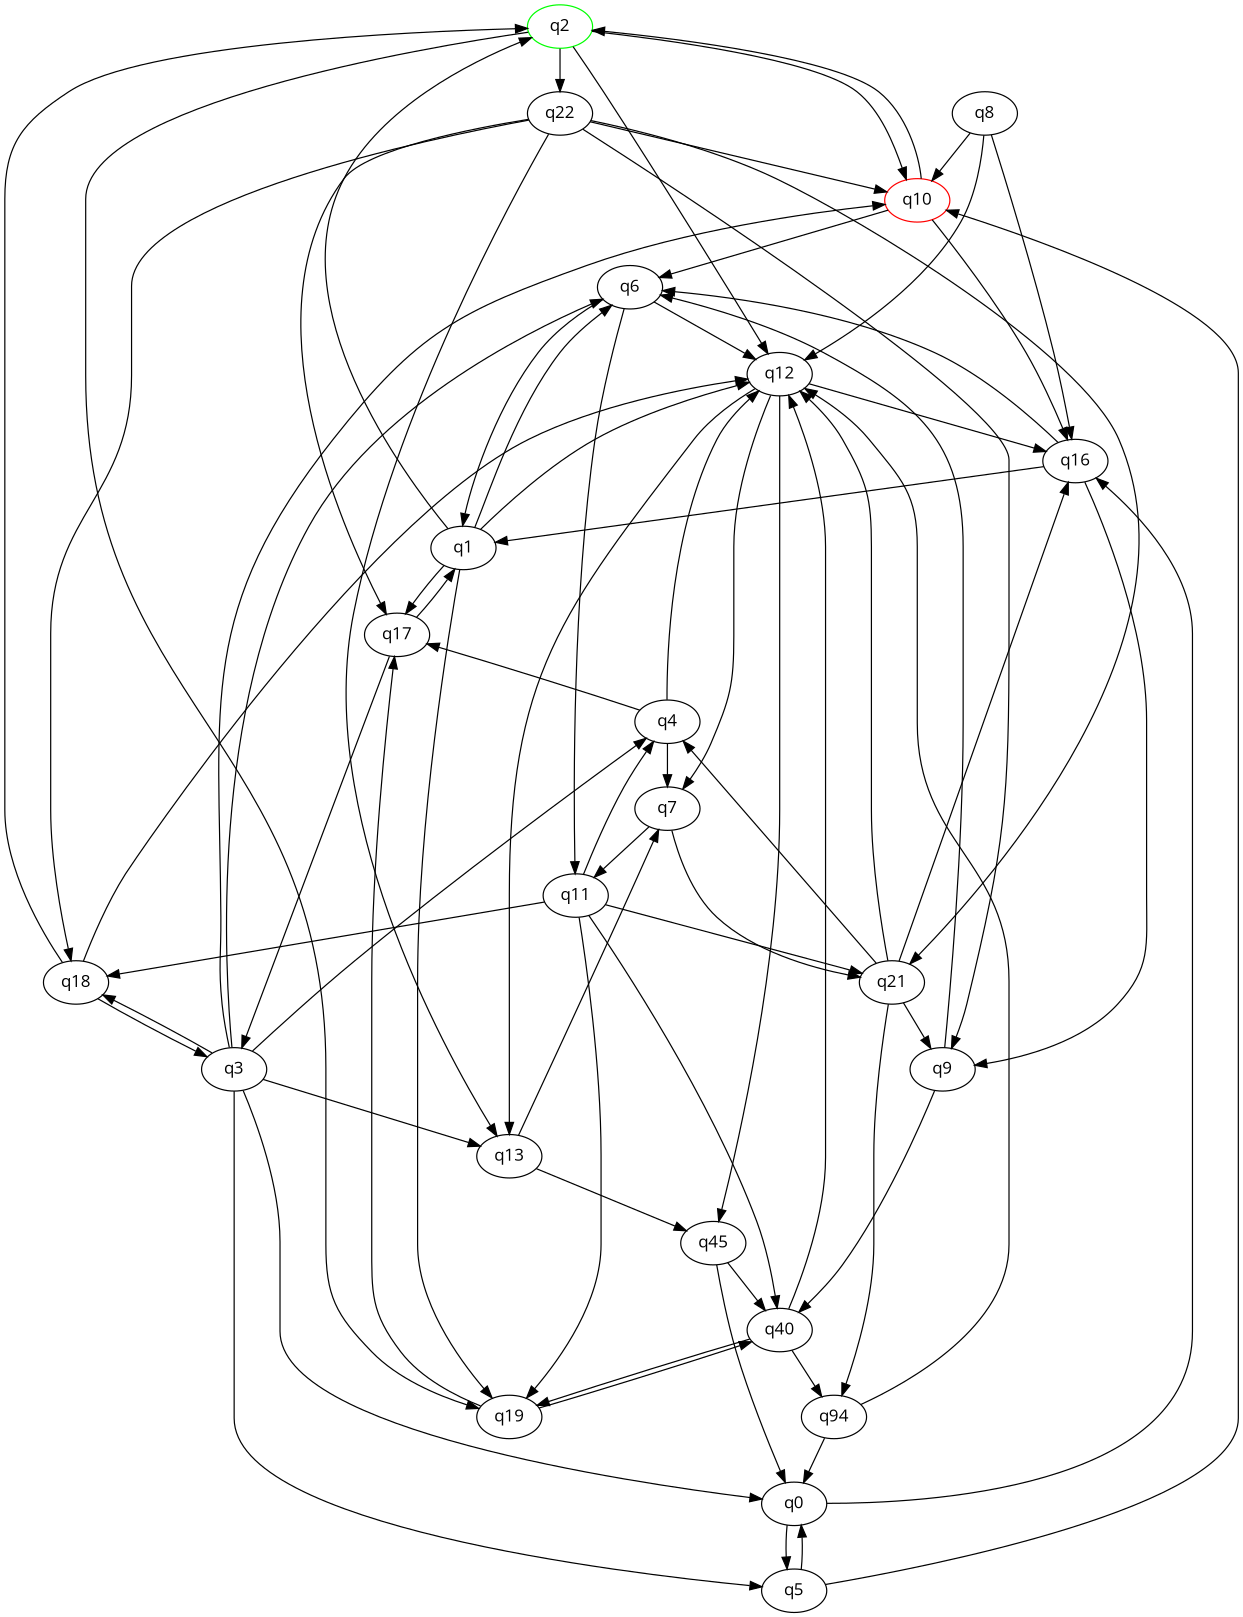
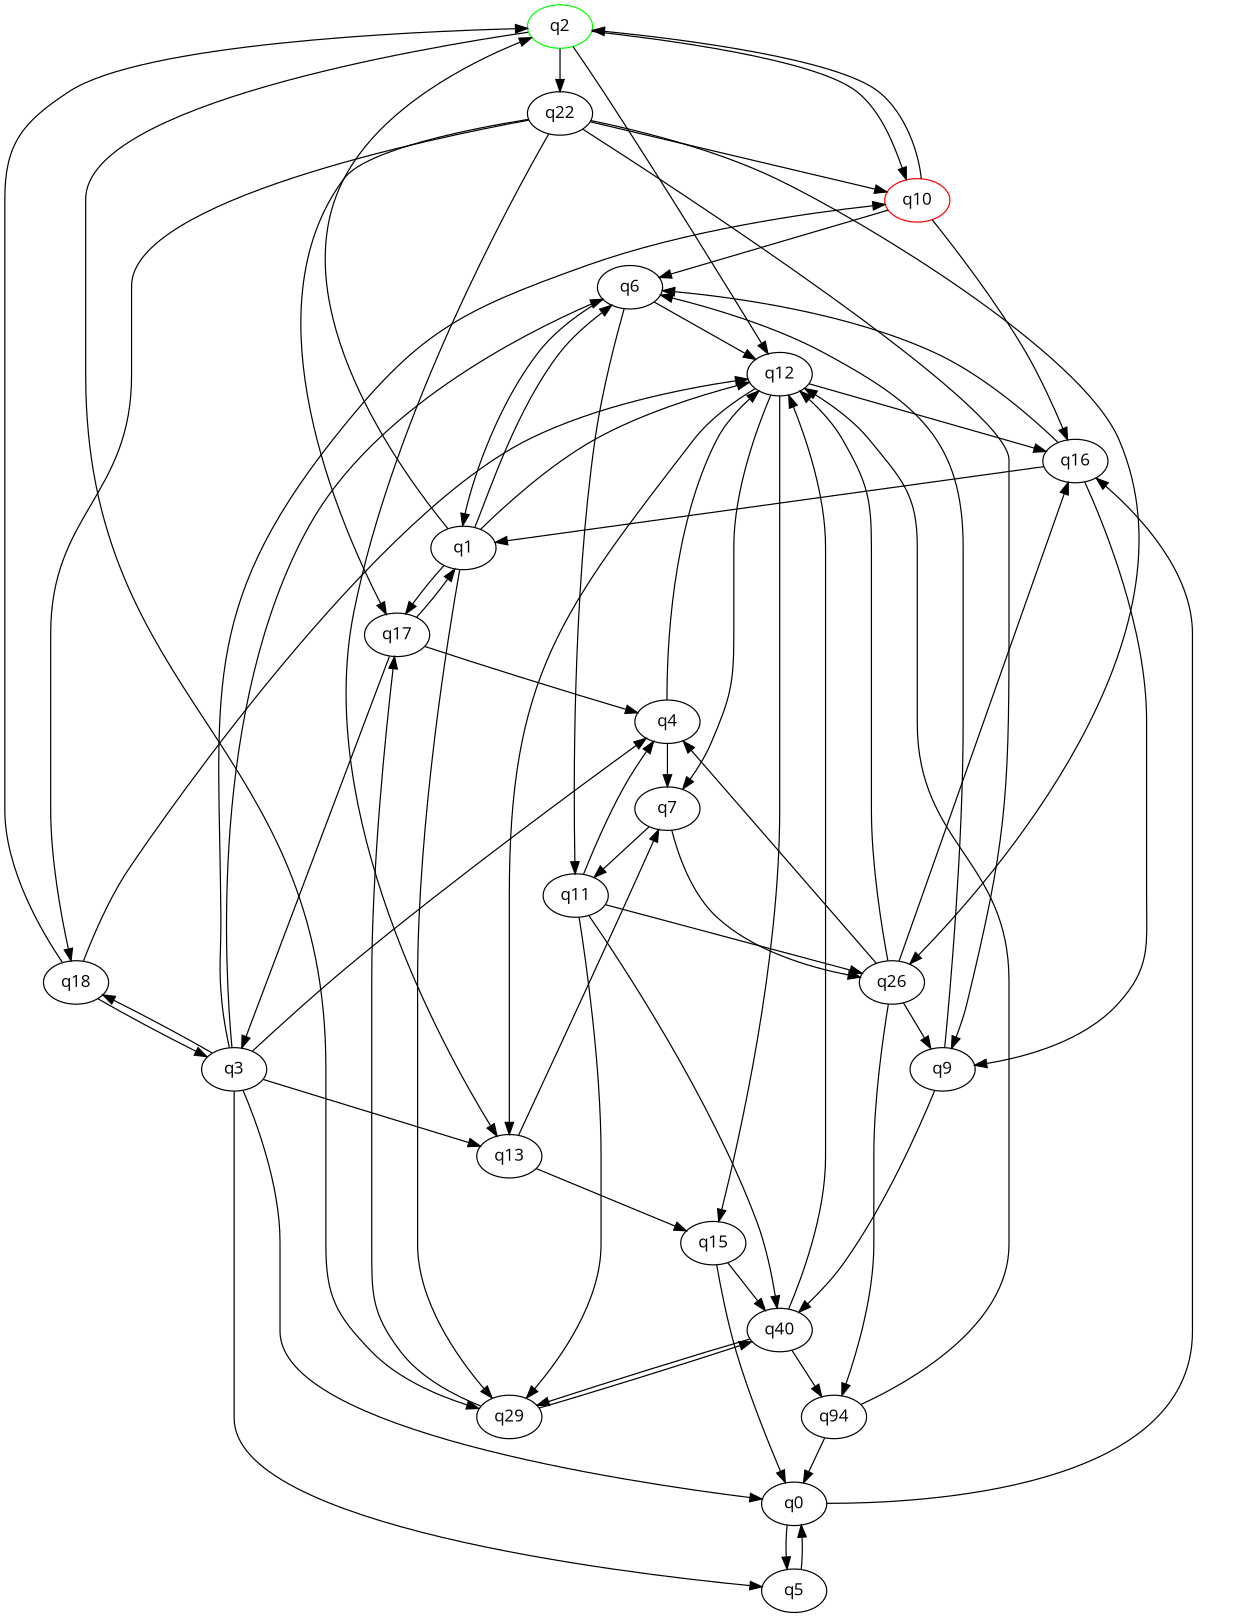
node "q8": removed
edge "q4" -> "q17": reversed
edge "q11" -> "q18": removed
edge "q5" -> "q10": removed
node "q21": label "q21" -> "q26"
node "q45": label "q45" -> "q15"
node "q19": label "q19" -> "q29"
